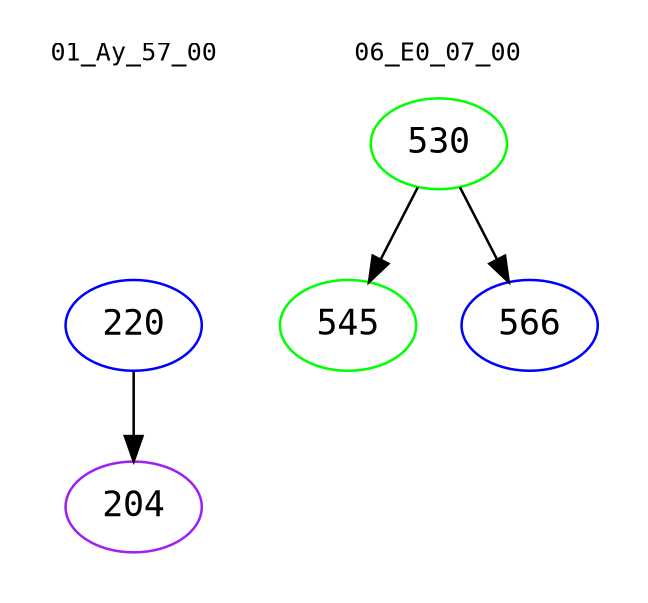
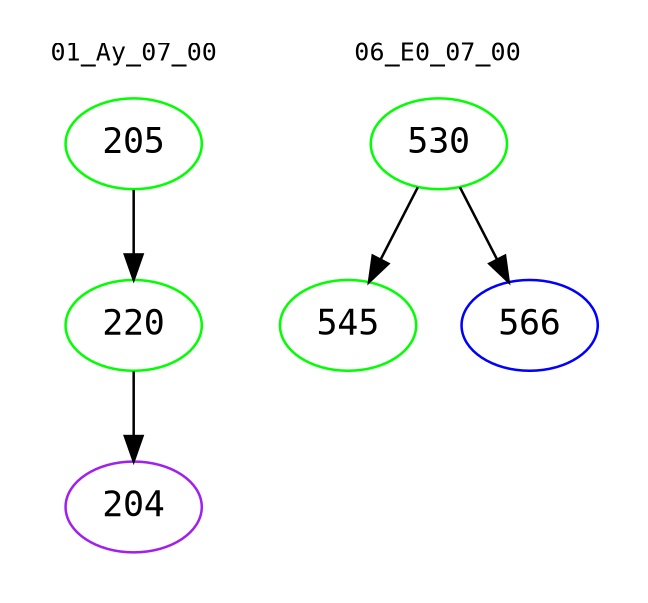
cluster "01_Ay_57_00": label "01_Ay_57_00" -> "01_Ay_07_00"
node "205": added
node "220": color blue -> green
